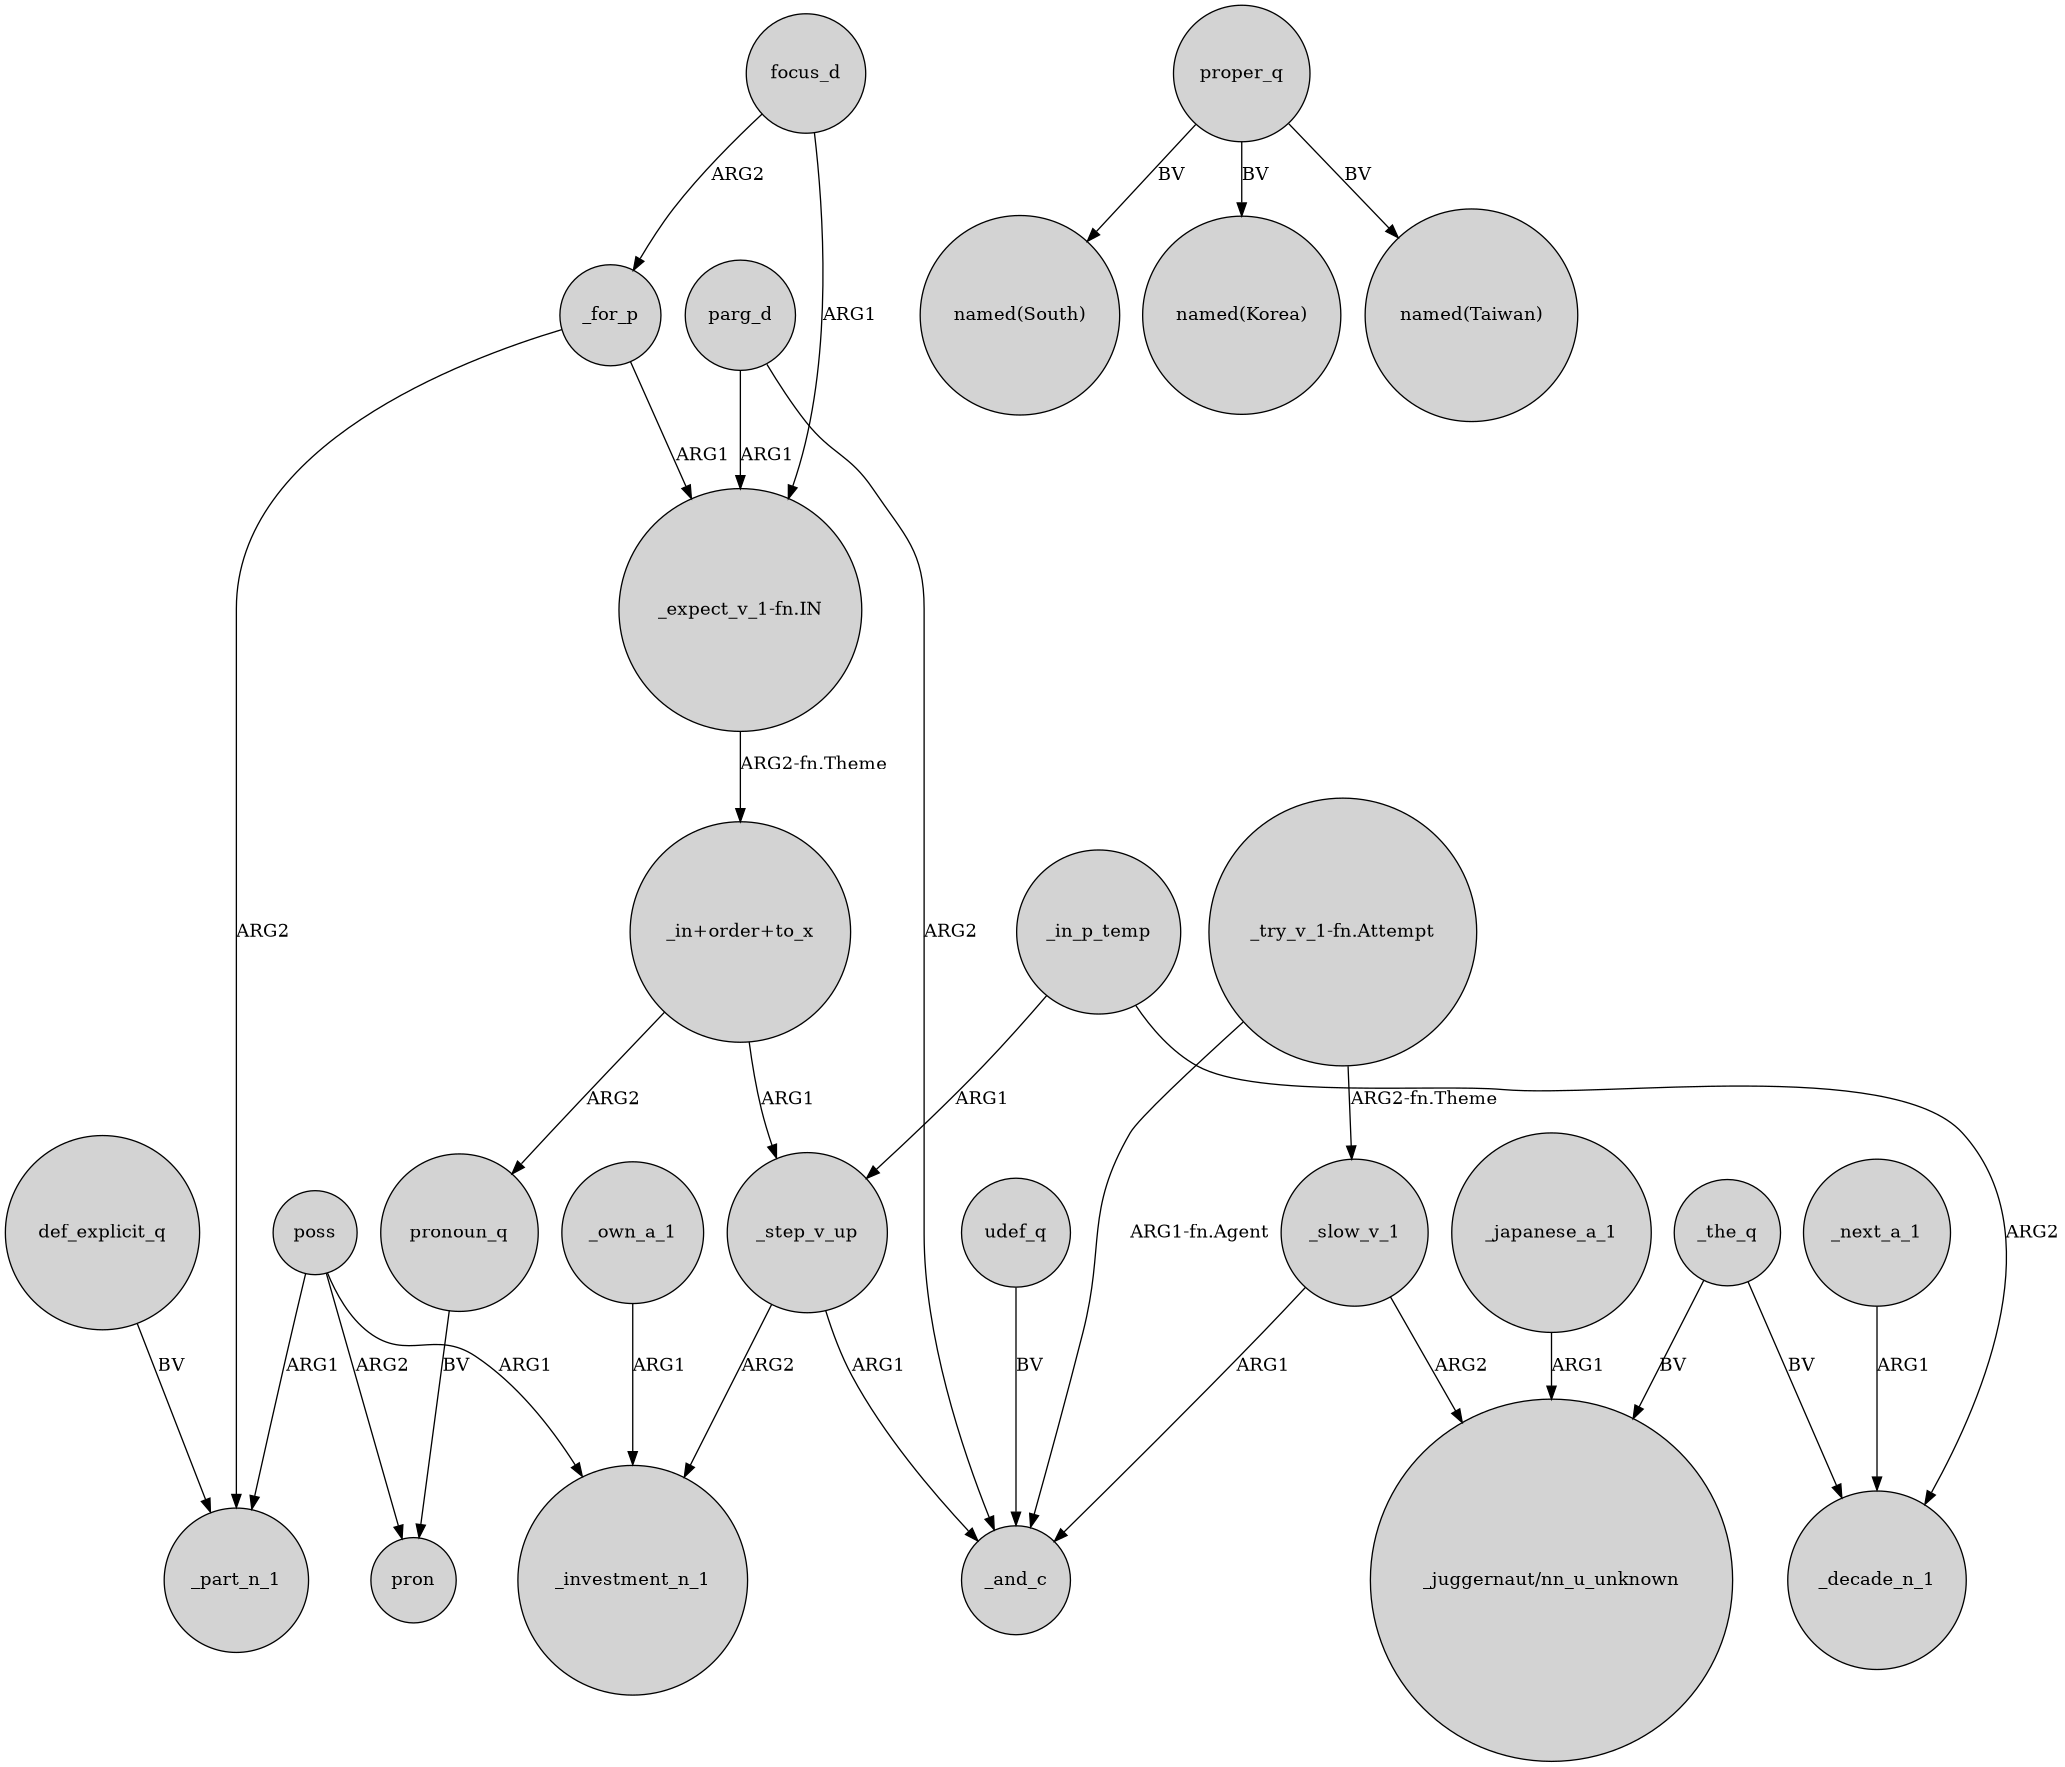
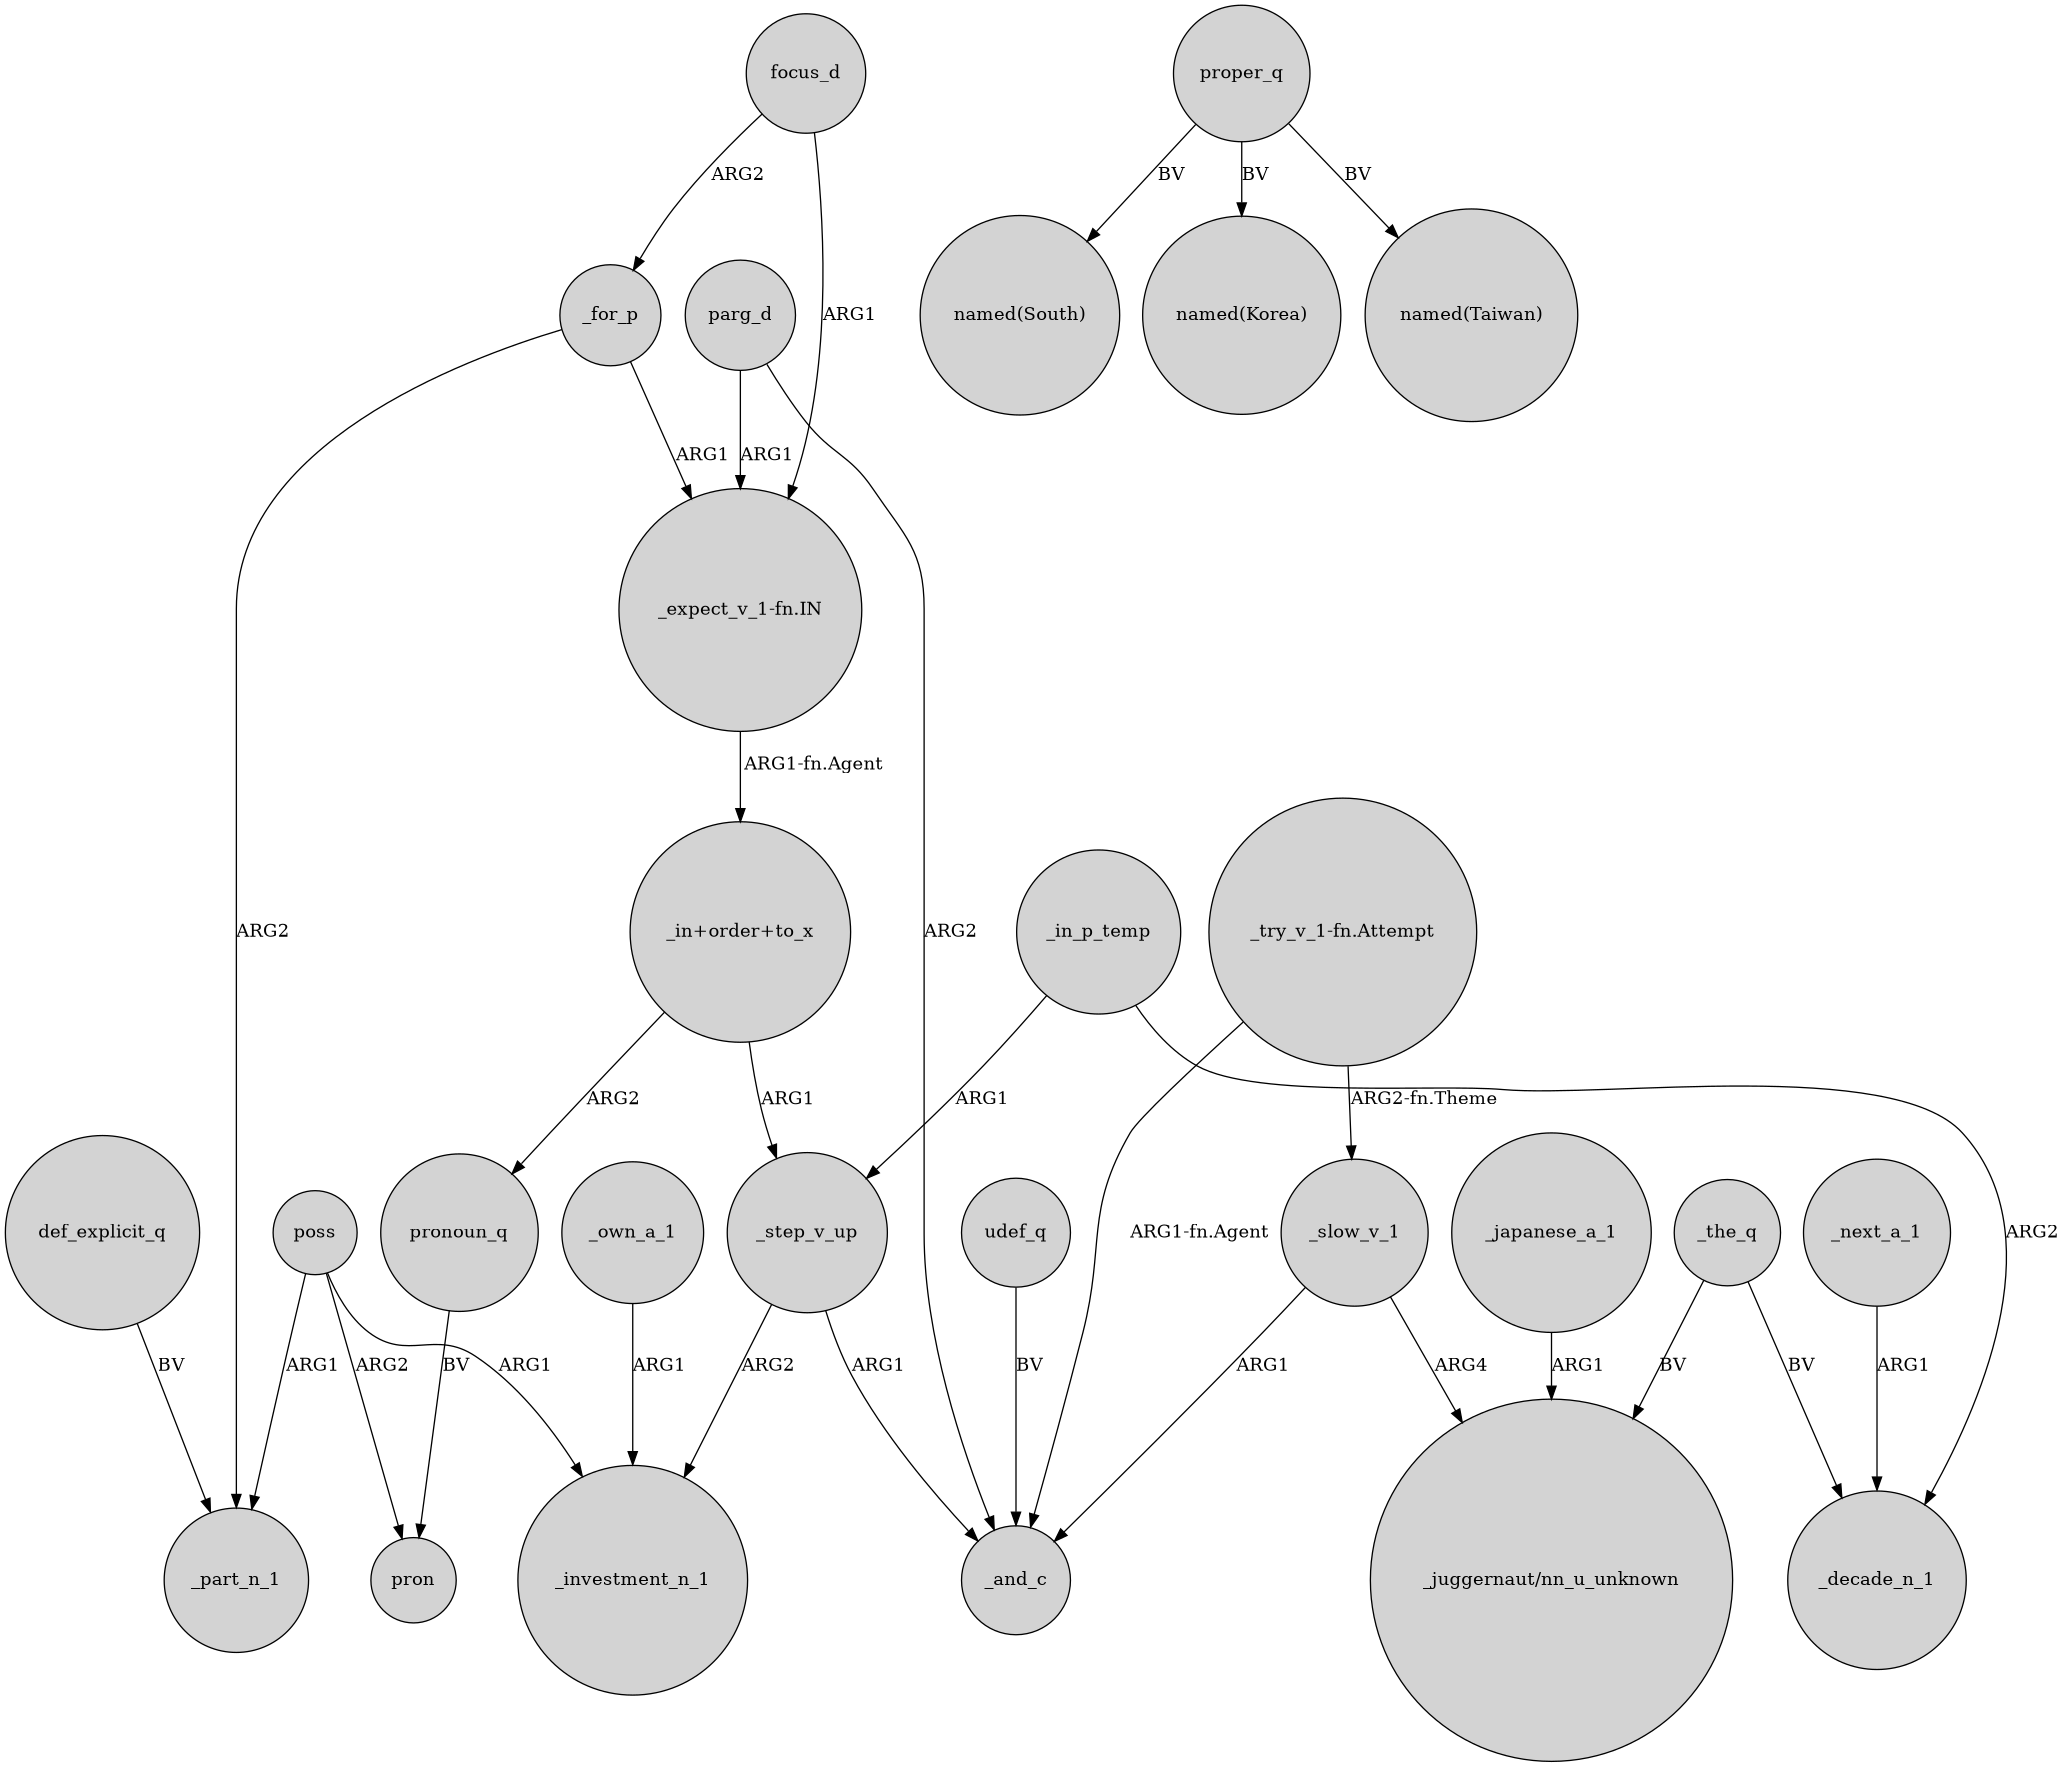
edge "_expect_v_1-fn.IN" -> "_in+order+to_x": label "ARG2-fn.Theme" -> "ARG1-fn.Agent"
edge "_slow_v_1" -> "_juggernaut/nn_u_unknown": label "ARG2" -> "ARG4"
